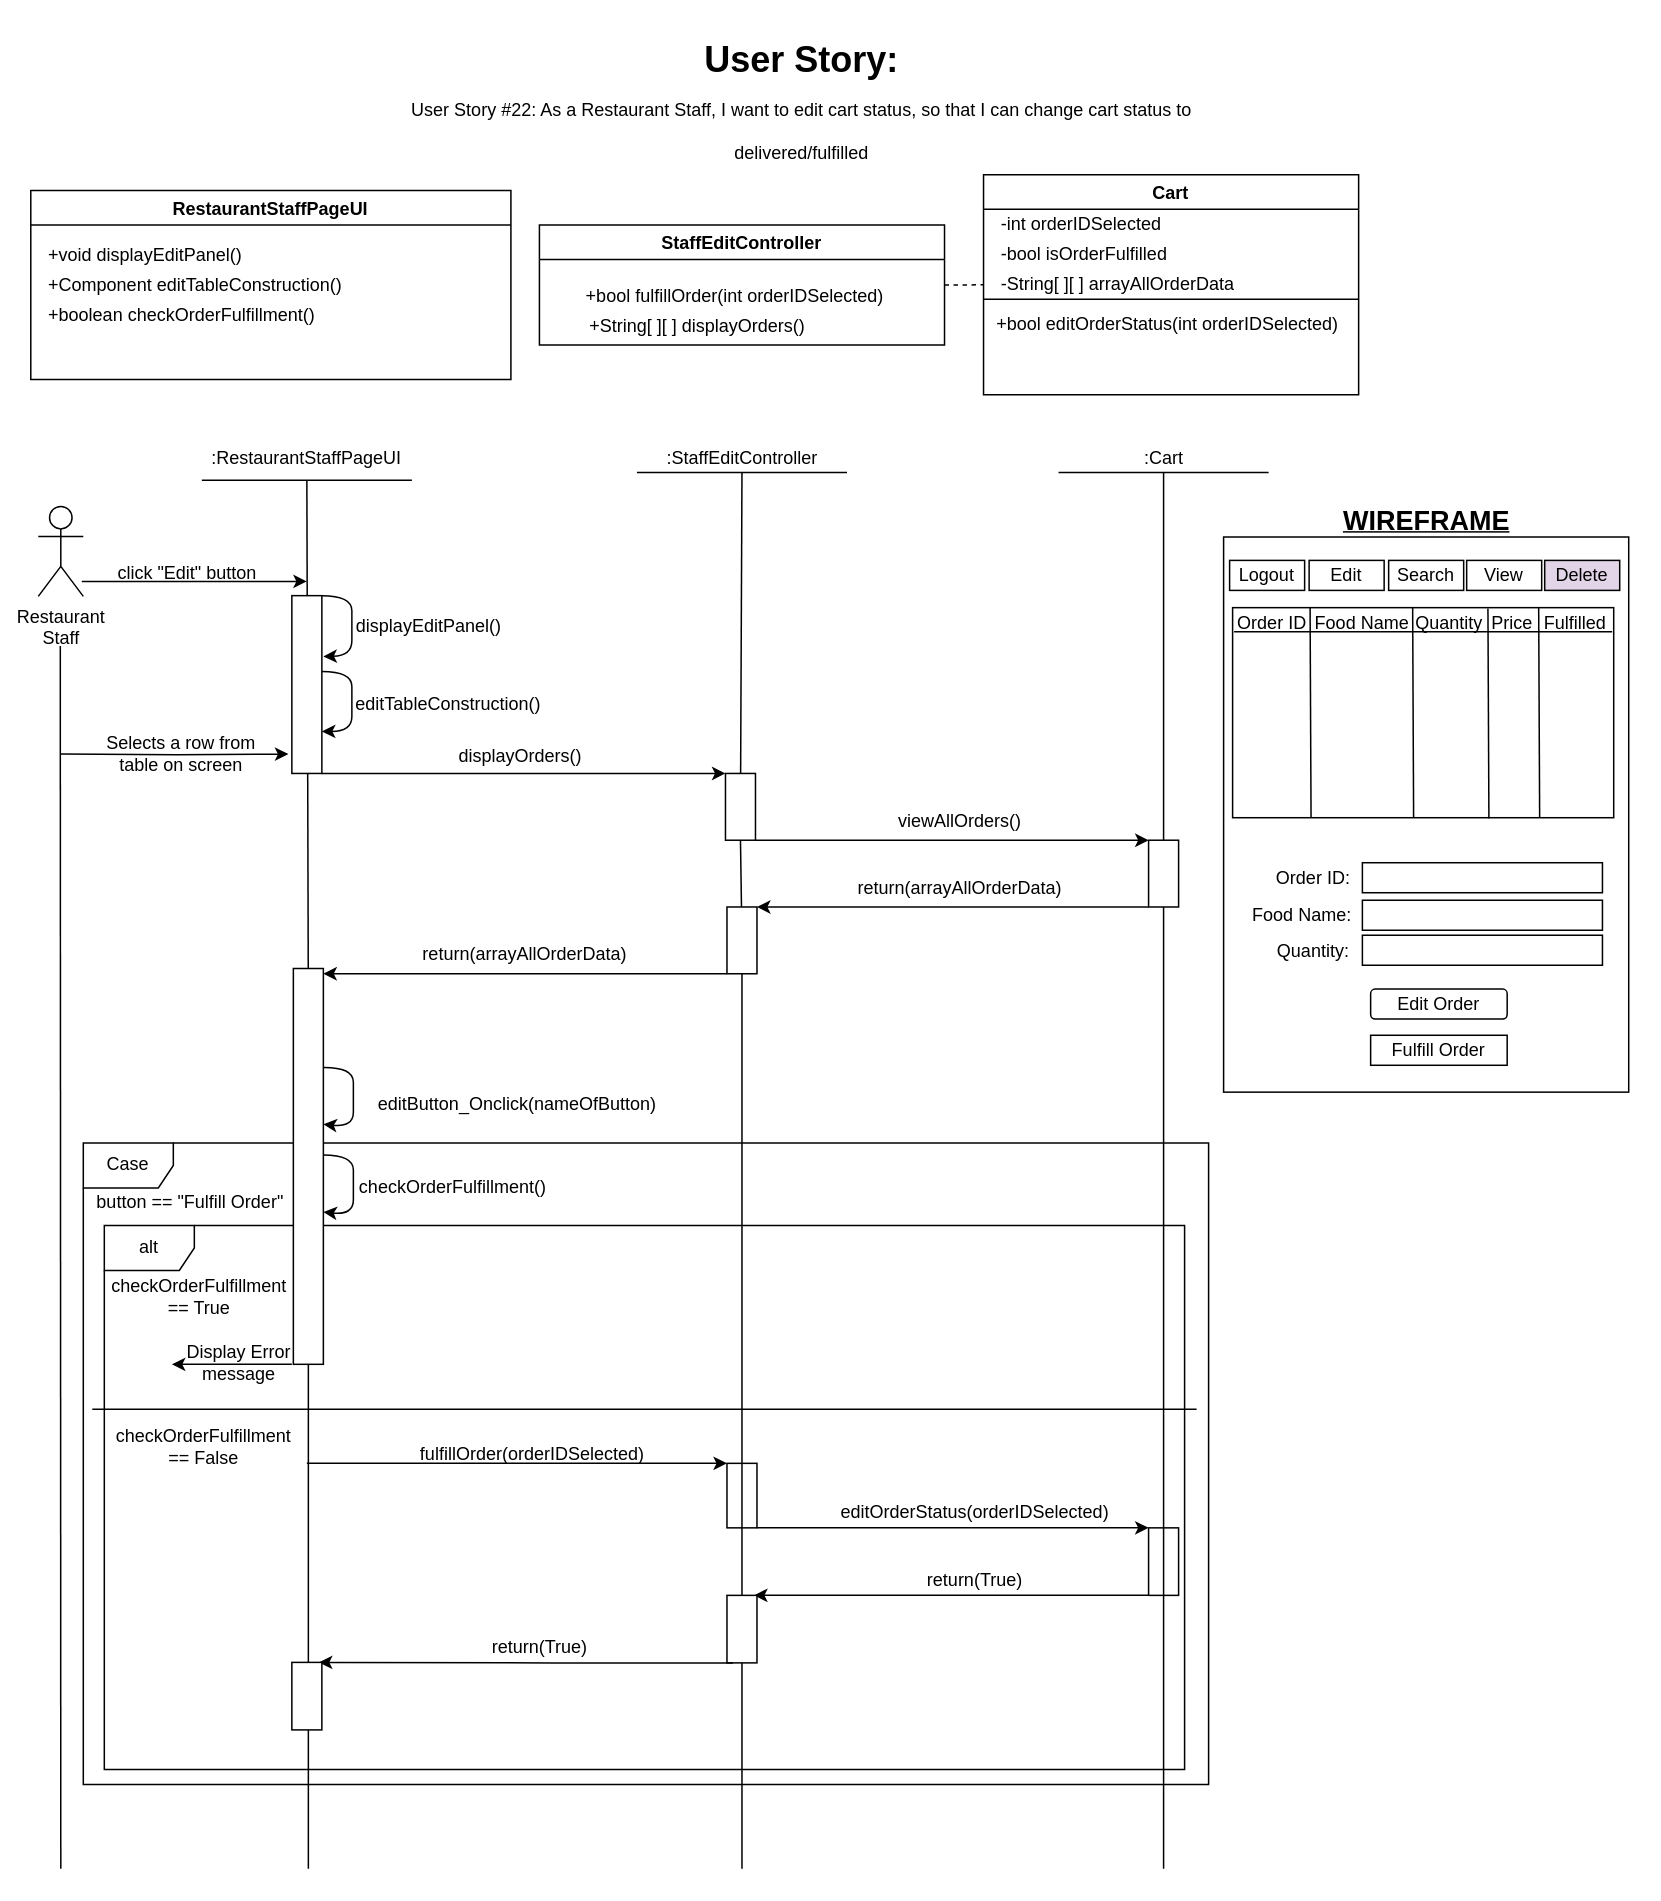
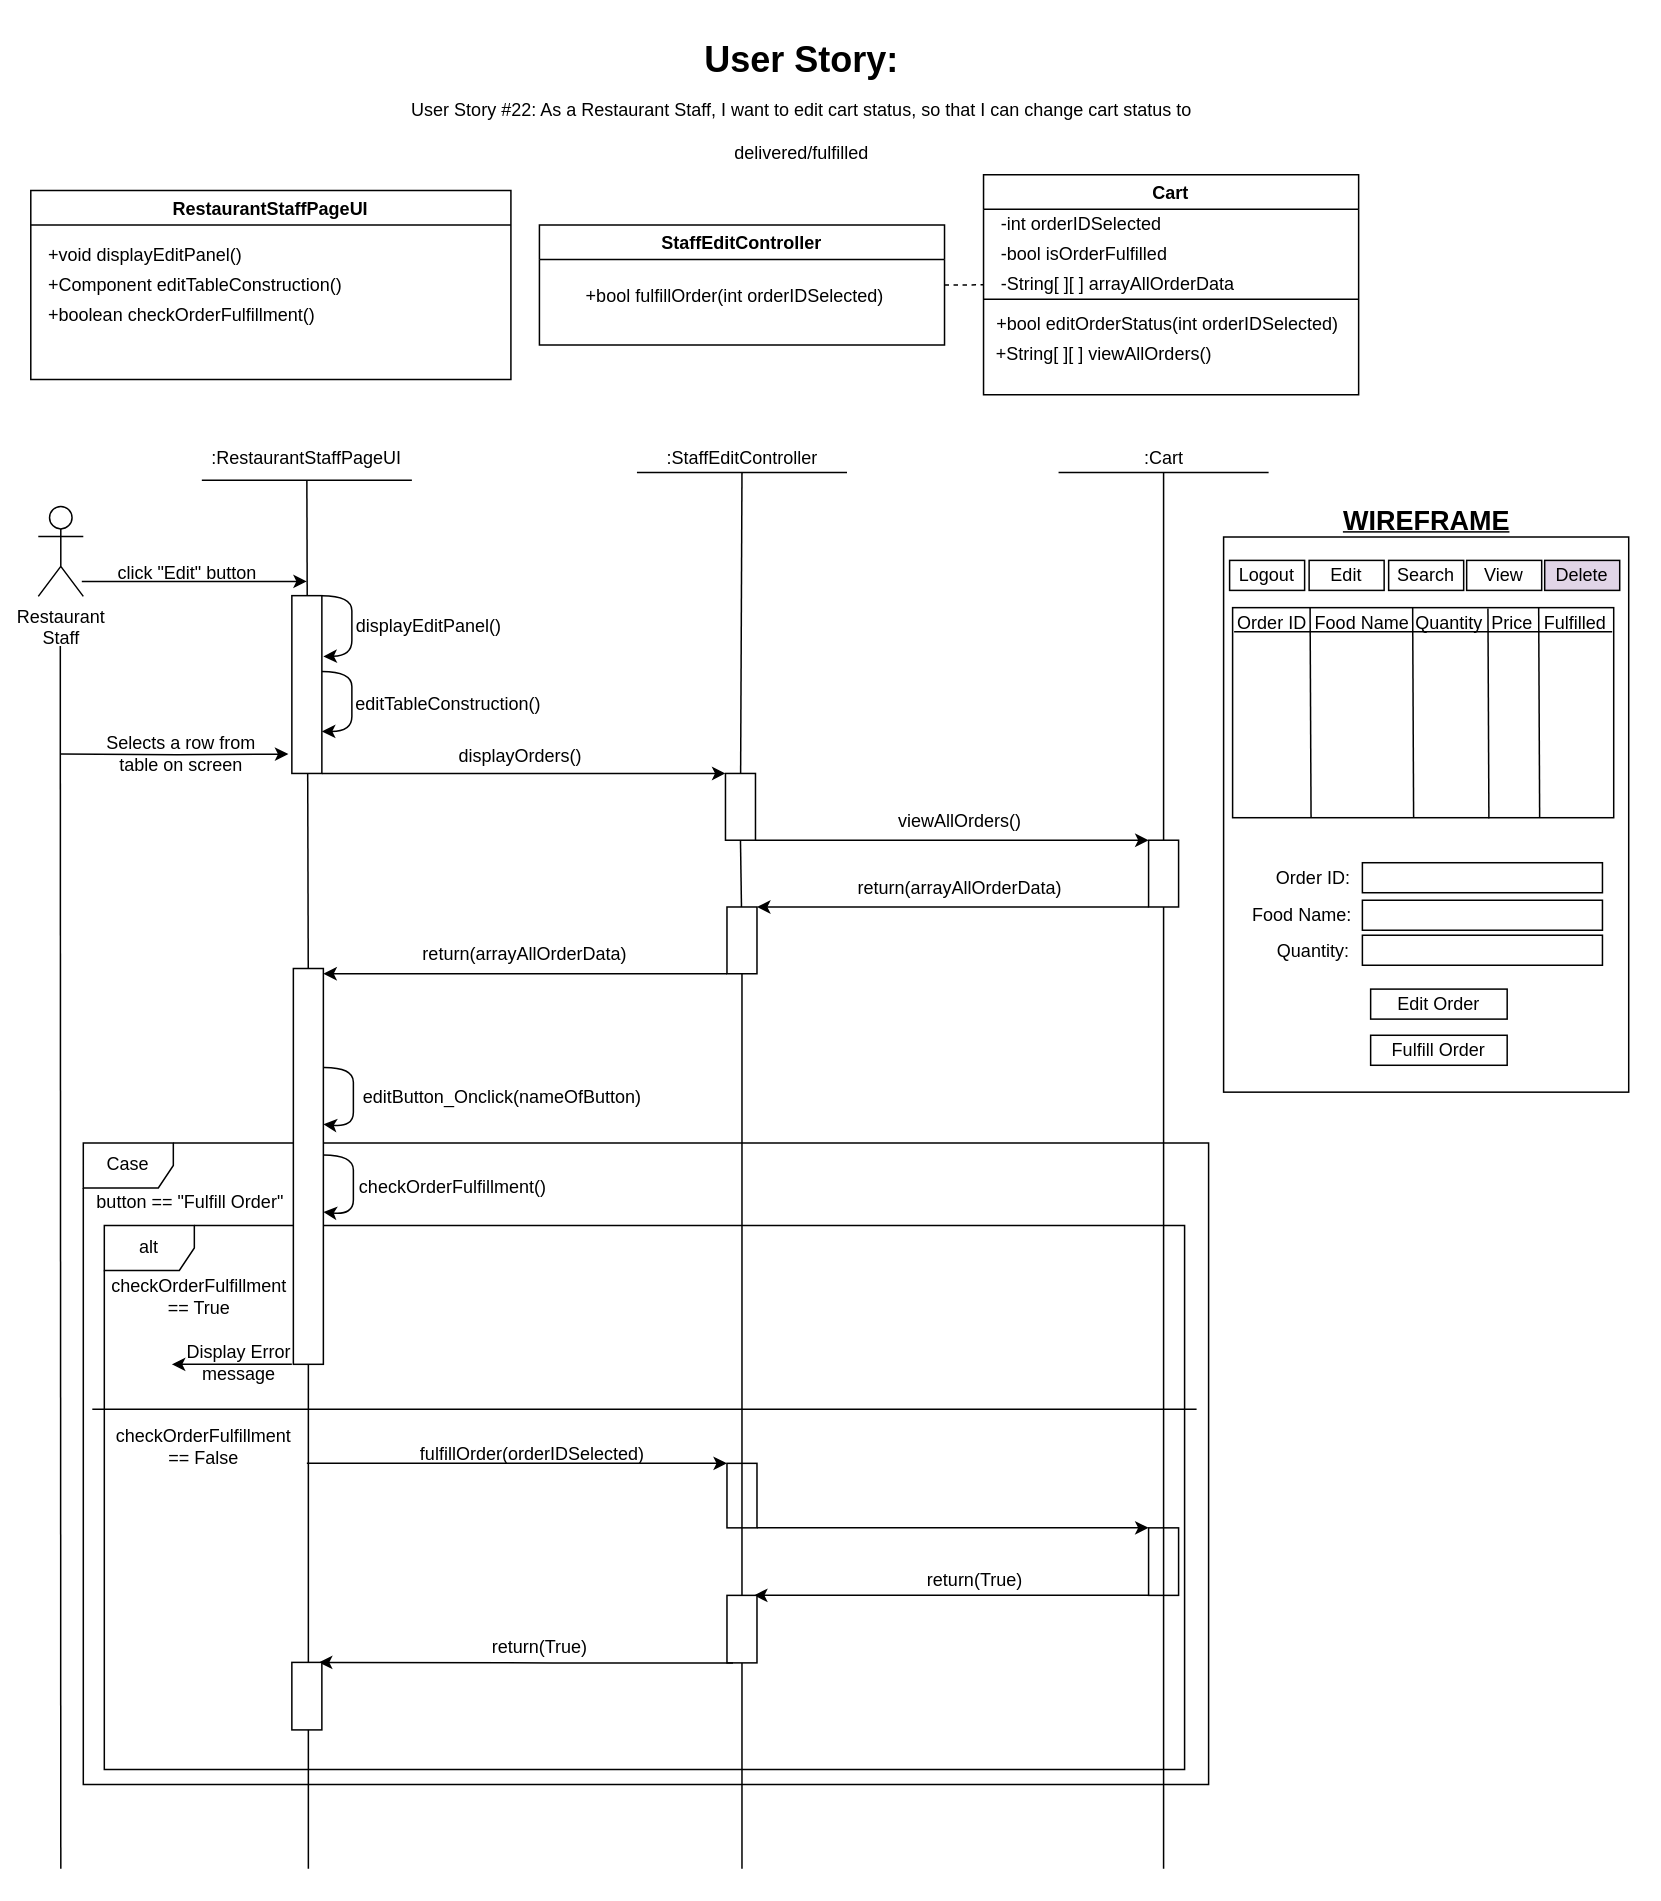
node "+String[ ][ ] displayOrders()": removed
node "+String[ ][ ] viewAllOrders()": added
node "Edit Order": shape rounded rectangle -> rectangle
node "editButton_Onclick(nameOfButton)": moved (517, 1104) -> (502, 1097)
node "editOrderStatus(orderIDSelected)": removed
